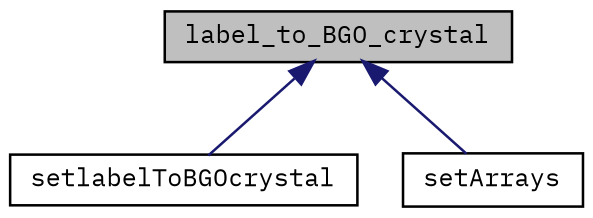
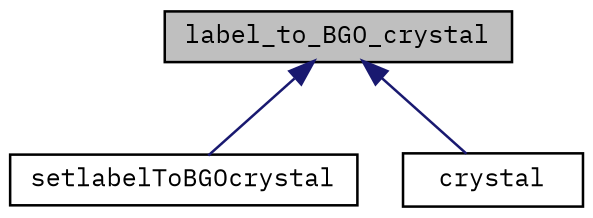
node "setArrays": label "setArrays" -> "crystal"
